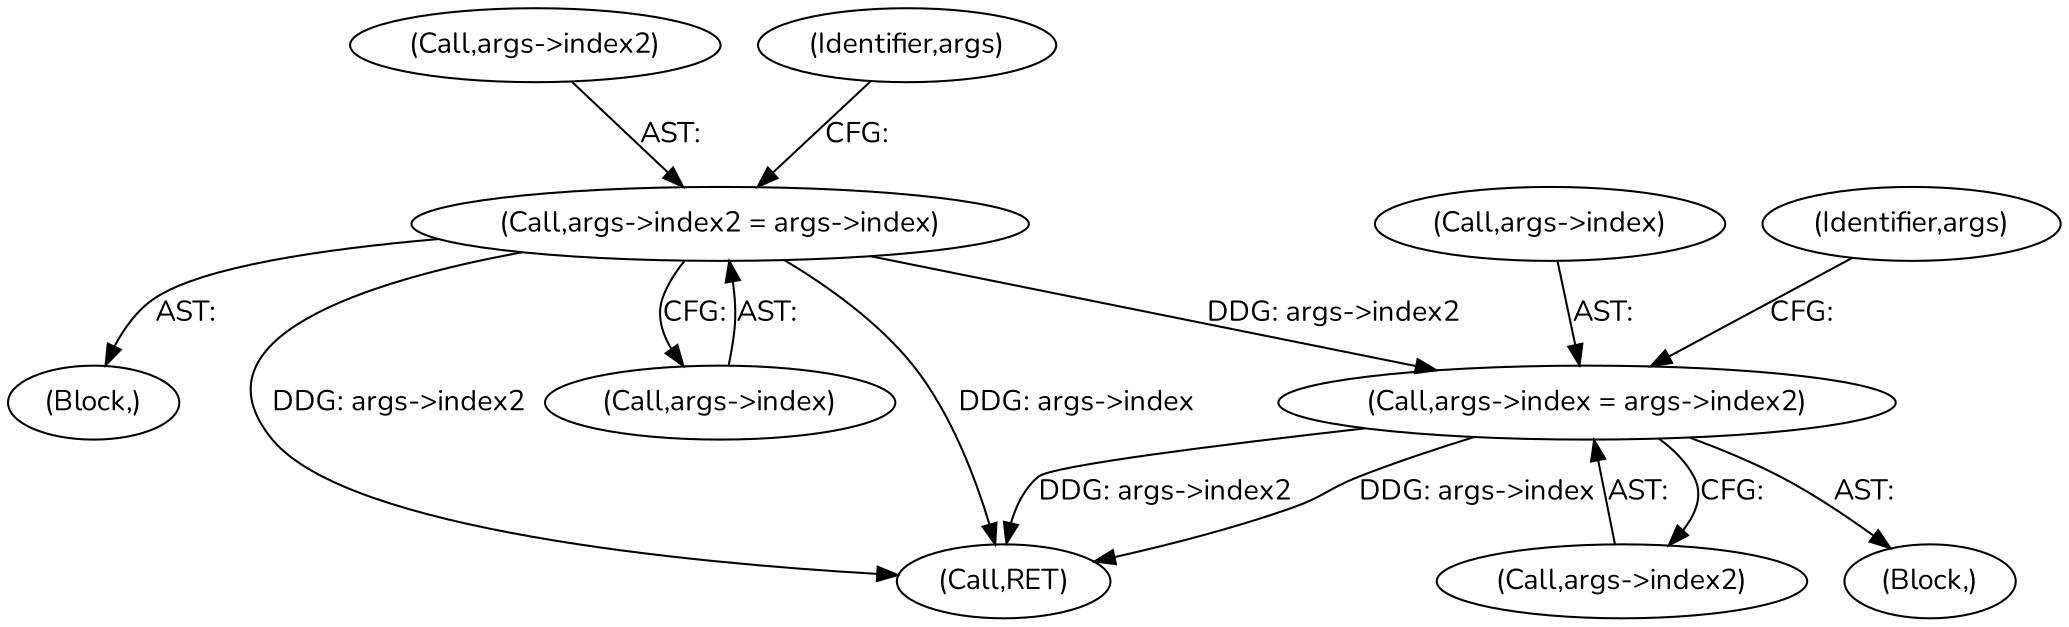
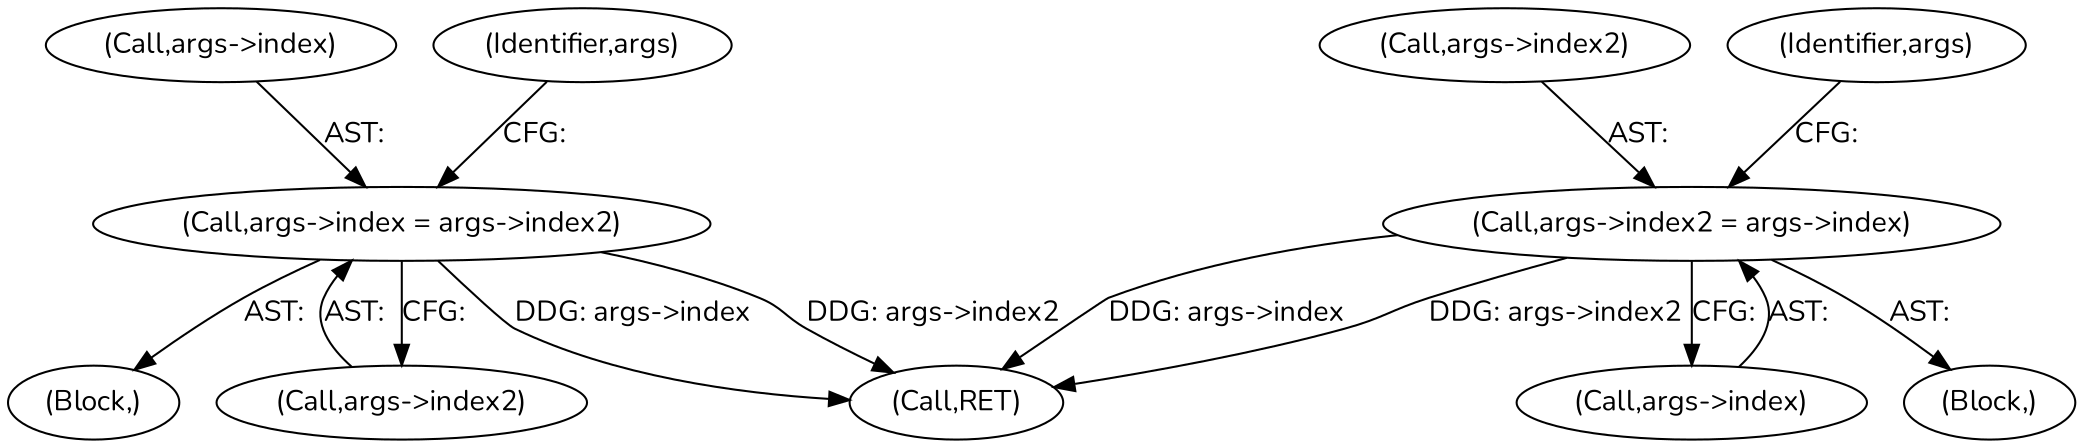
edge "(Call,args->index2 = args->index)" -> "(Call,args->index = args->index2)": removed, label "DDG: args->index2"
